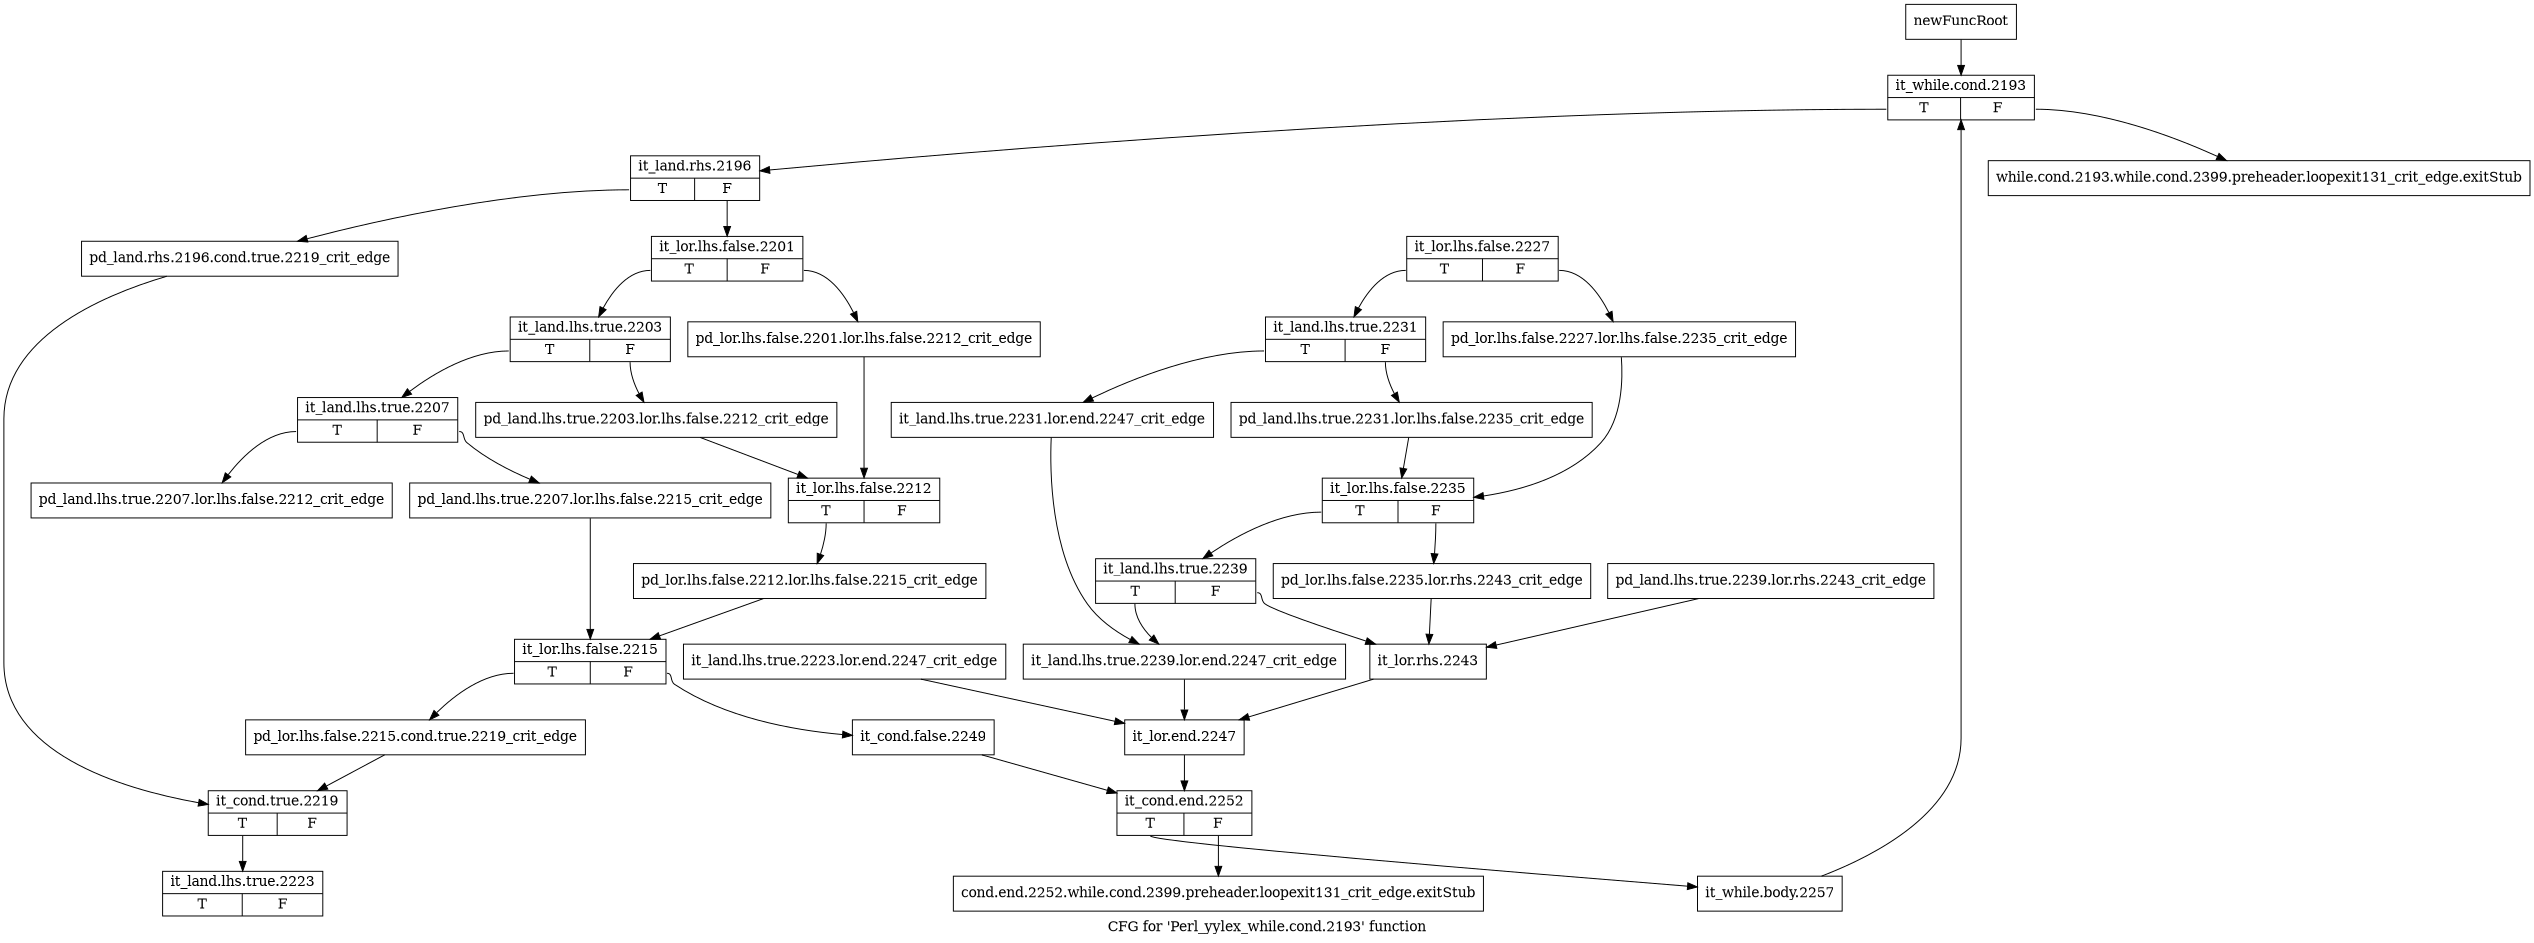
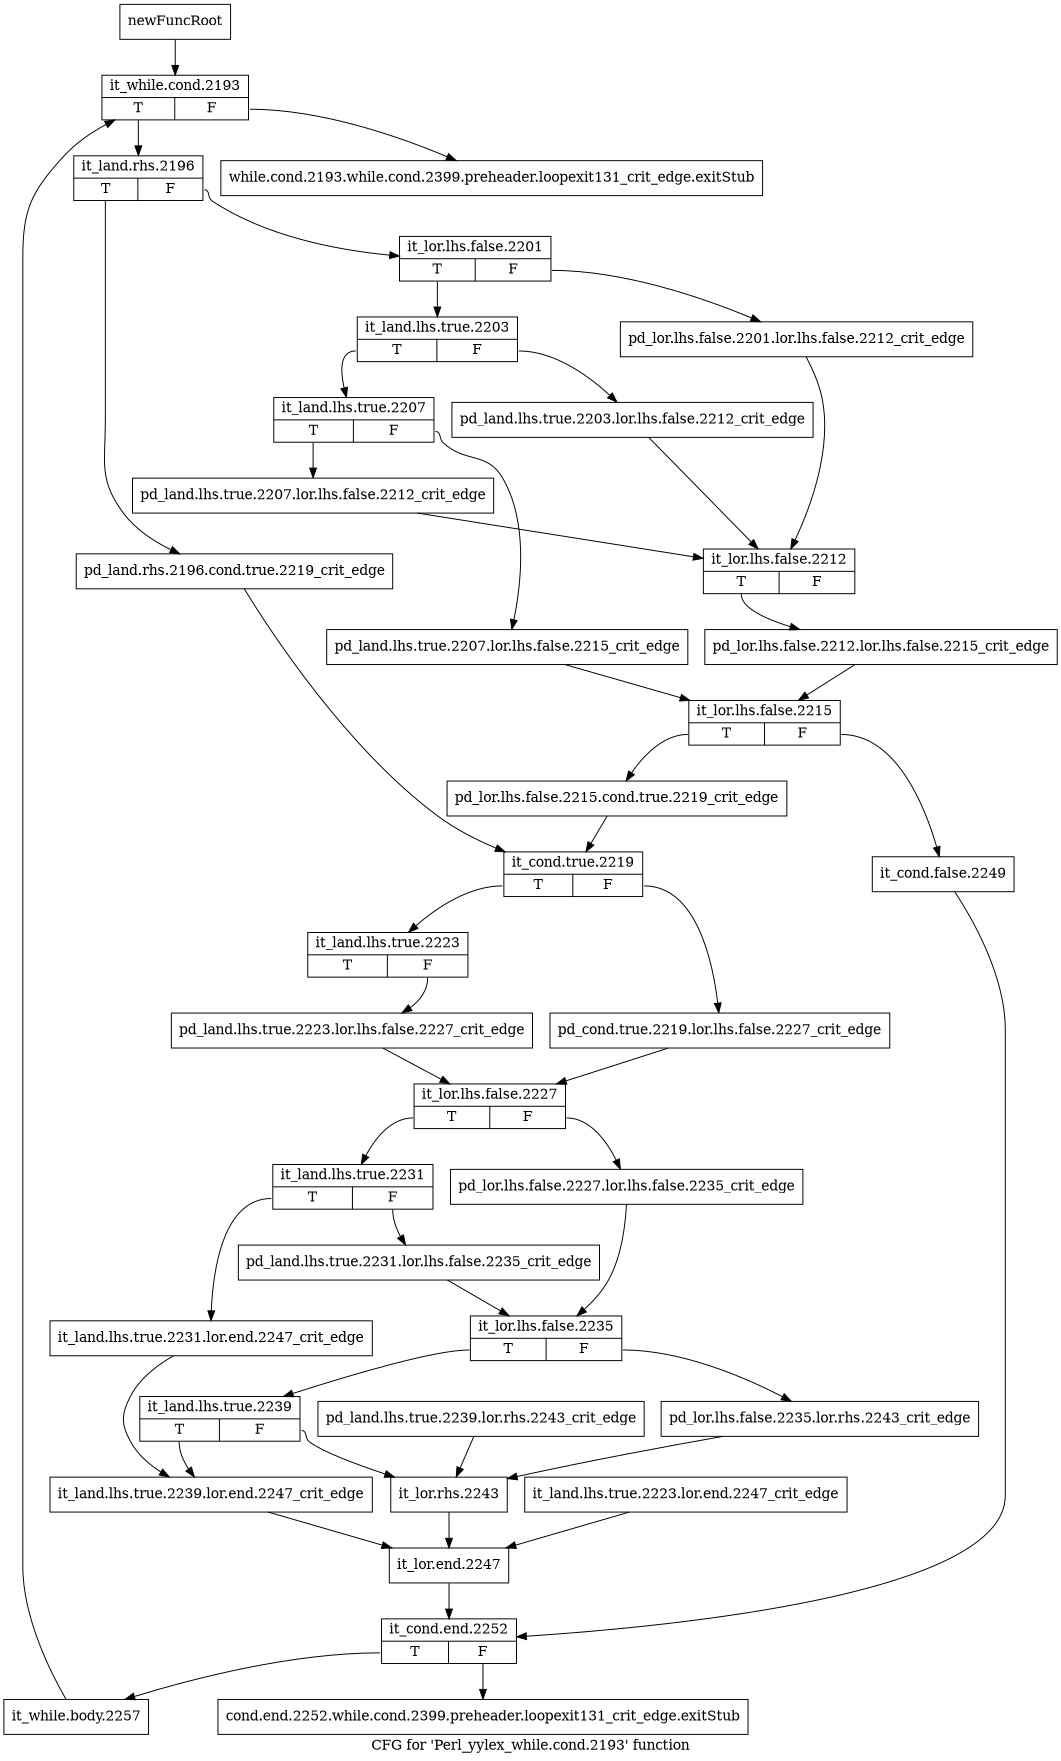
edge "pd_land.lhs.true.2207.lor.lhs.false.2212_crit_edge" -> "it_lor.lhs.false.2212": added
node "pd_land.lhs.true.2223.lor.lhs.false.2227_crit_edge": added
node "pd_cond.true.2219.lor.lhs.false.2227_crit_edge": added
